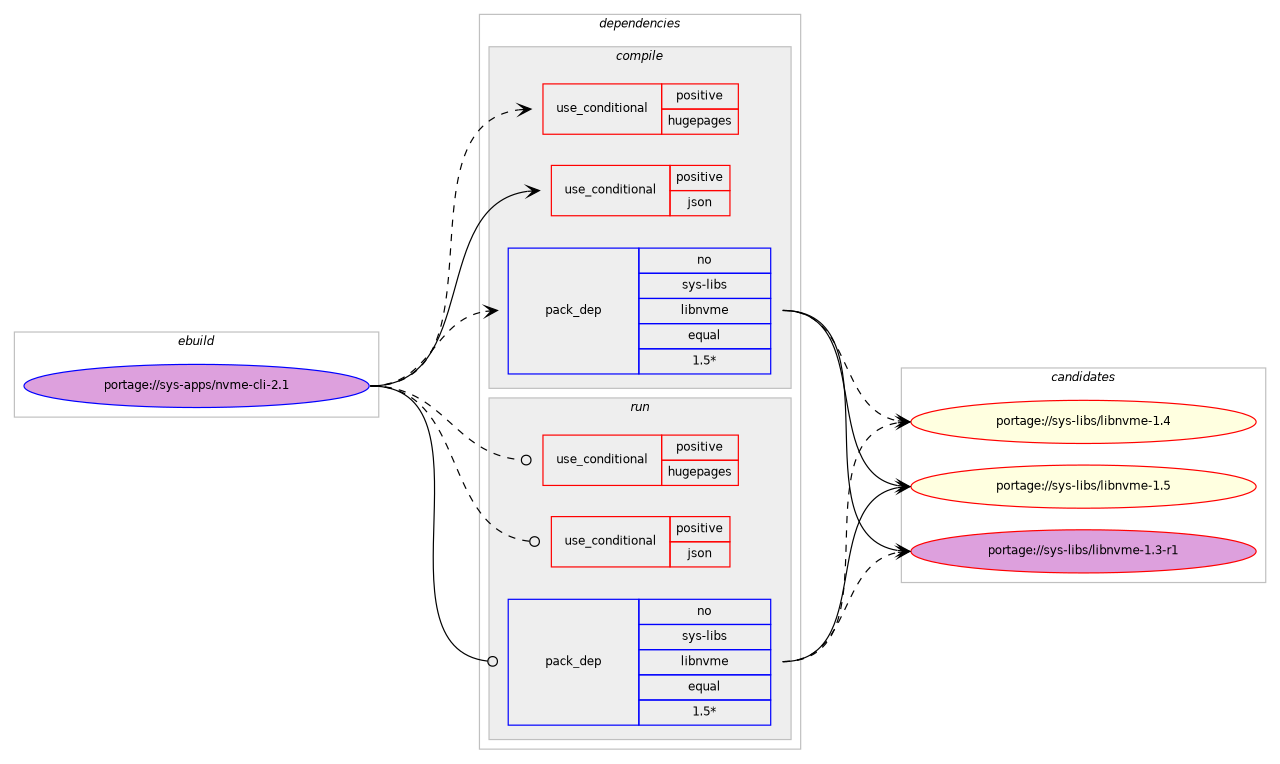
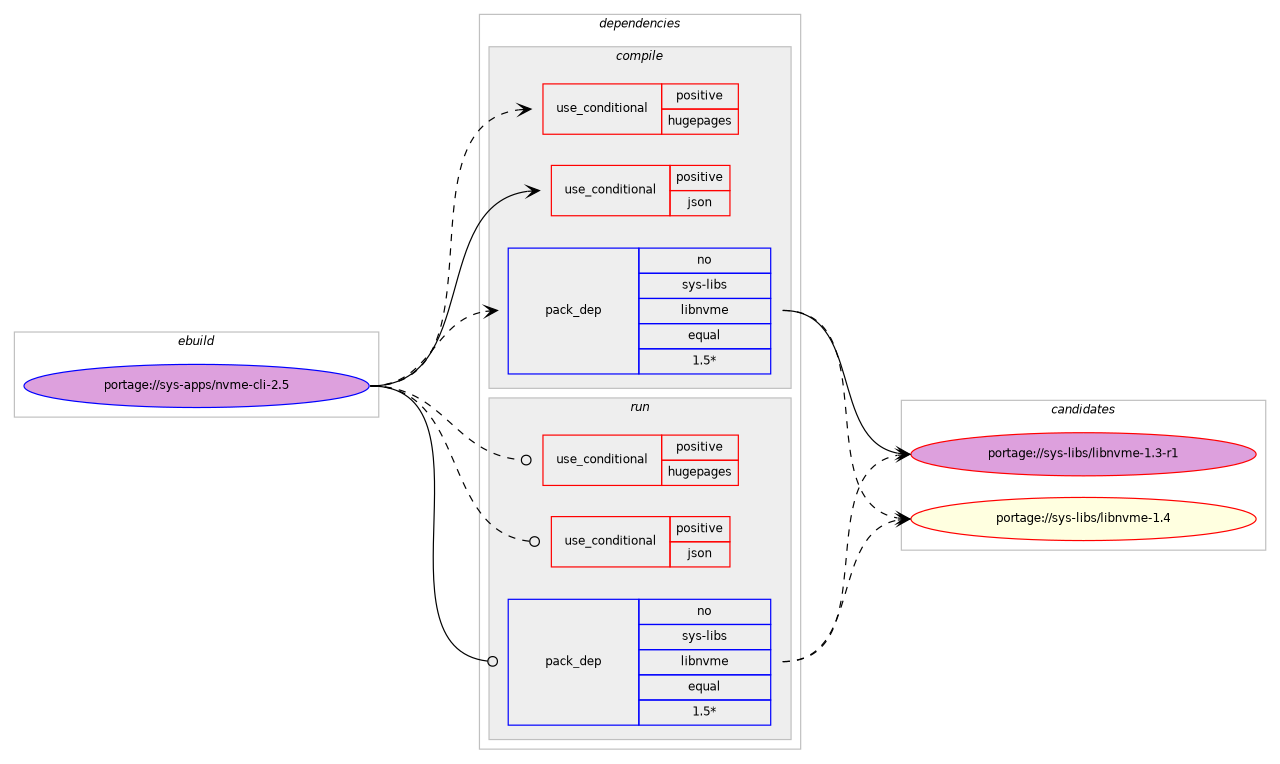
node "portage://sys-apps/nvme-cli-2.1": label "portage://sys-apps/nvme-cli-2.1" -> "portage://sys-apps/nvme-cli-2.5"
node "portage://sys-libs/libnvme-1.5": removed
